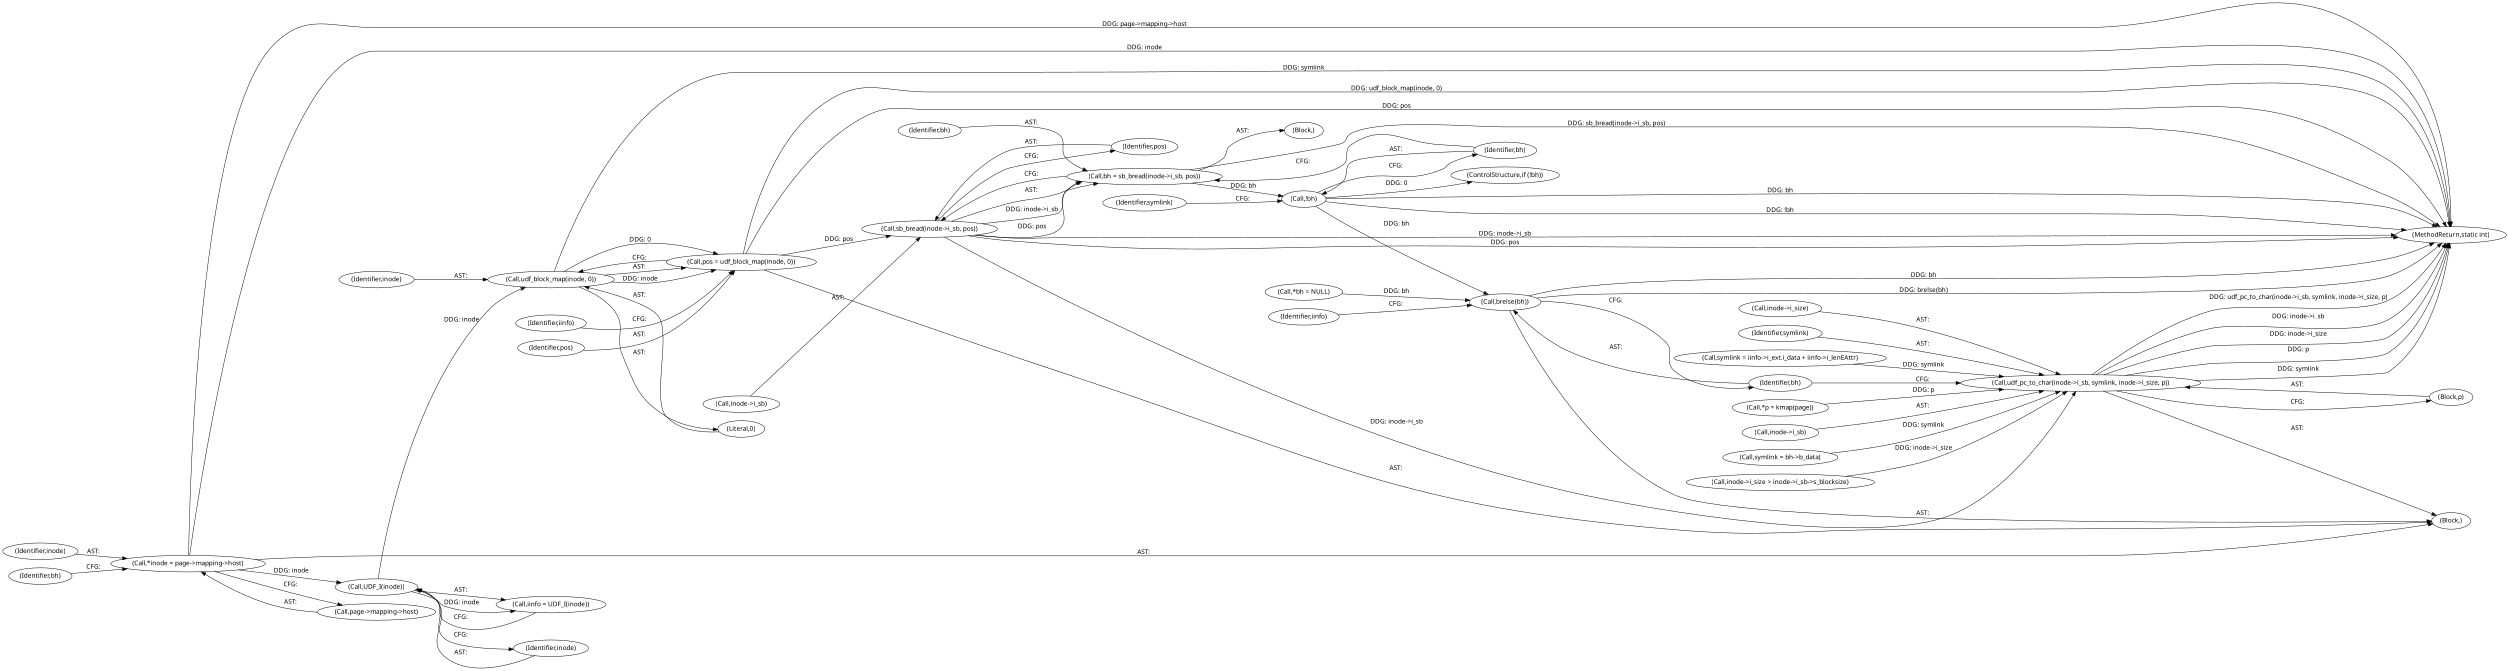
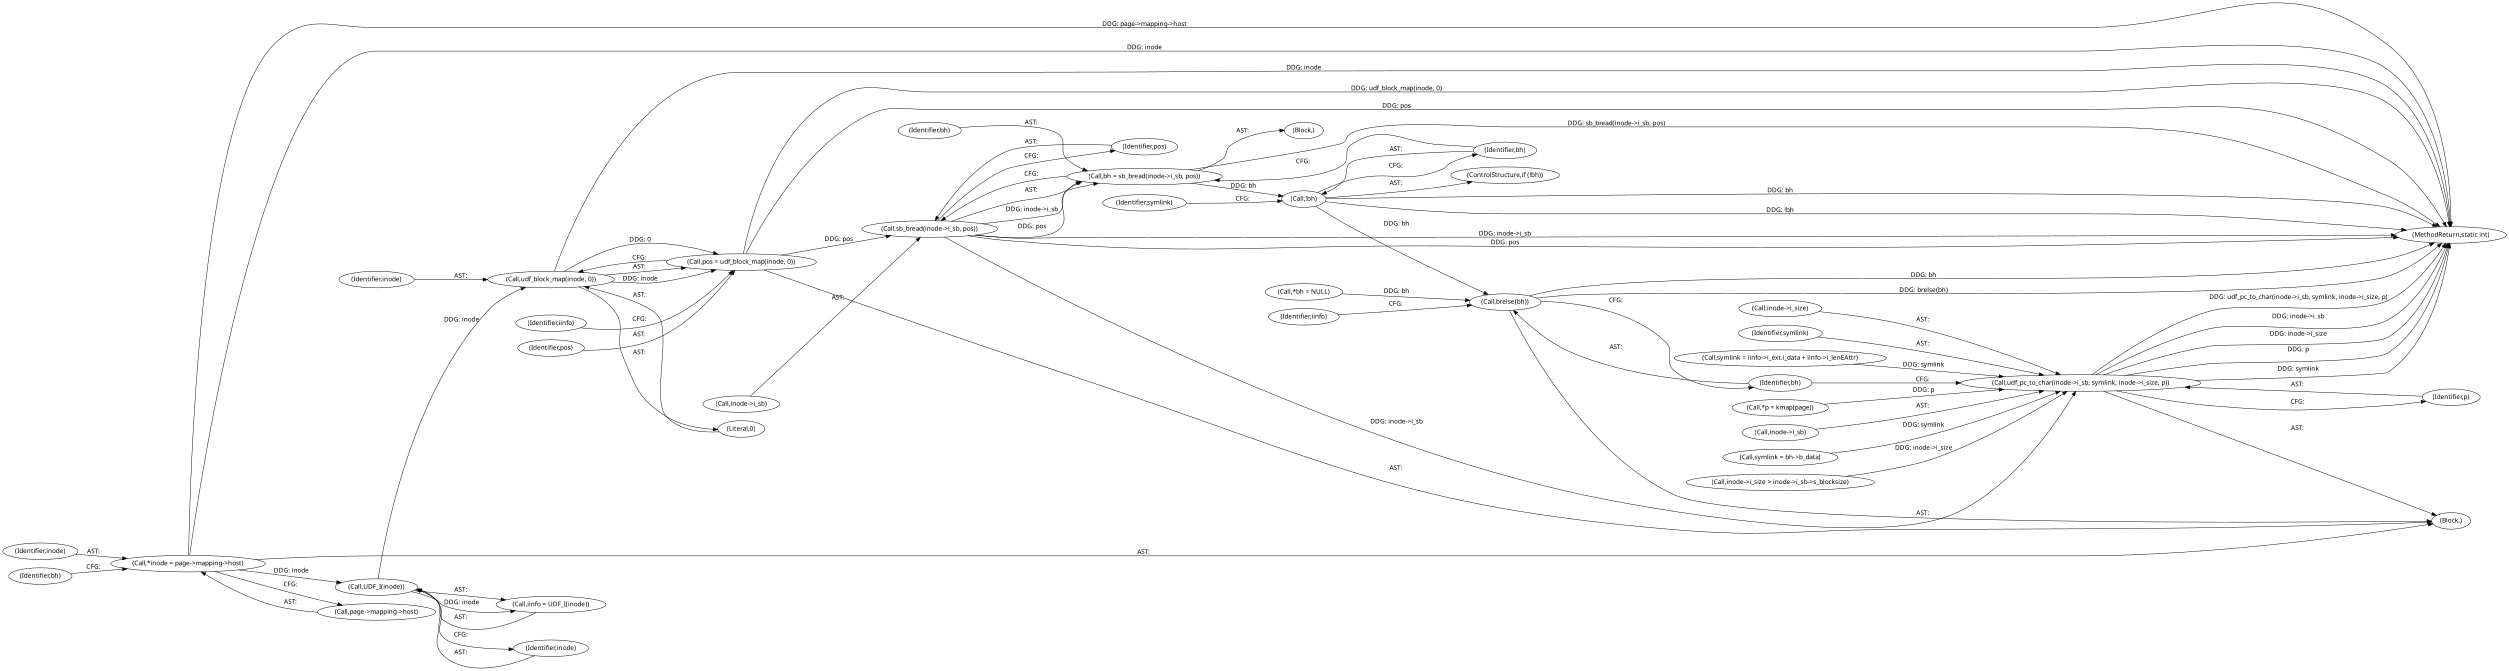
edge "(Call,udf_block_map(inode, 0))" -> "(MethodReturn,static int)": label "DDG: symlink" -> "DDG: inode"
edge "(Call,!bh)" -> "(ControlStructure,if (!bh))": label "DDG: 0" -> "AST: "
node "(Block,p)": label "(Block,p)" -> "(Identifier,p)"
edge "(Call,iinfo = UDF_I(inode))" -> "(Call,UDF_I(inode))": label "CFG: " -> "AST: "
